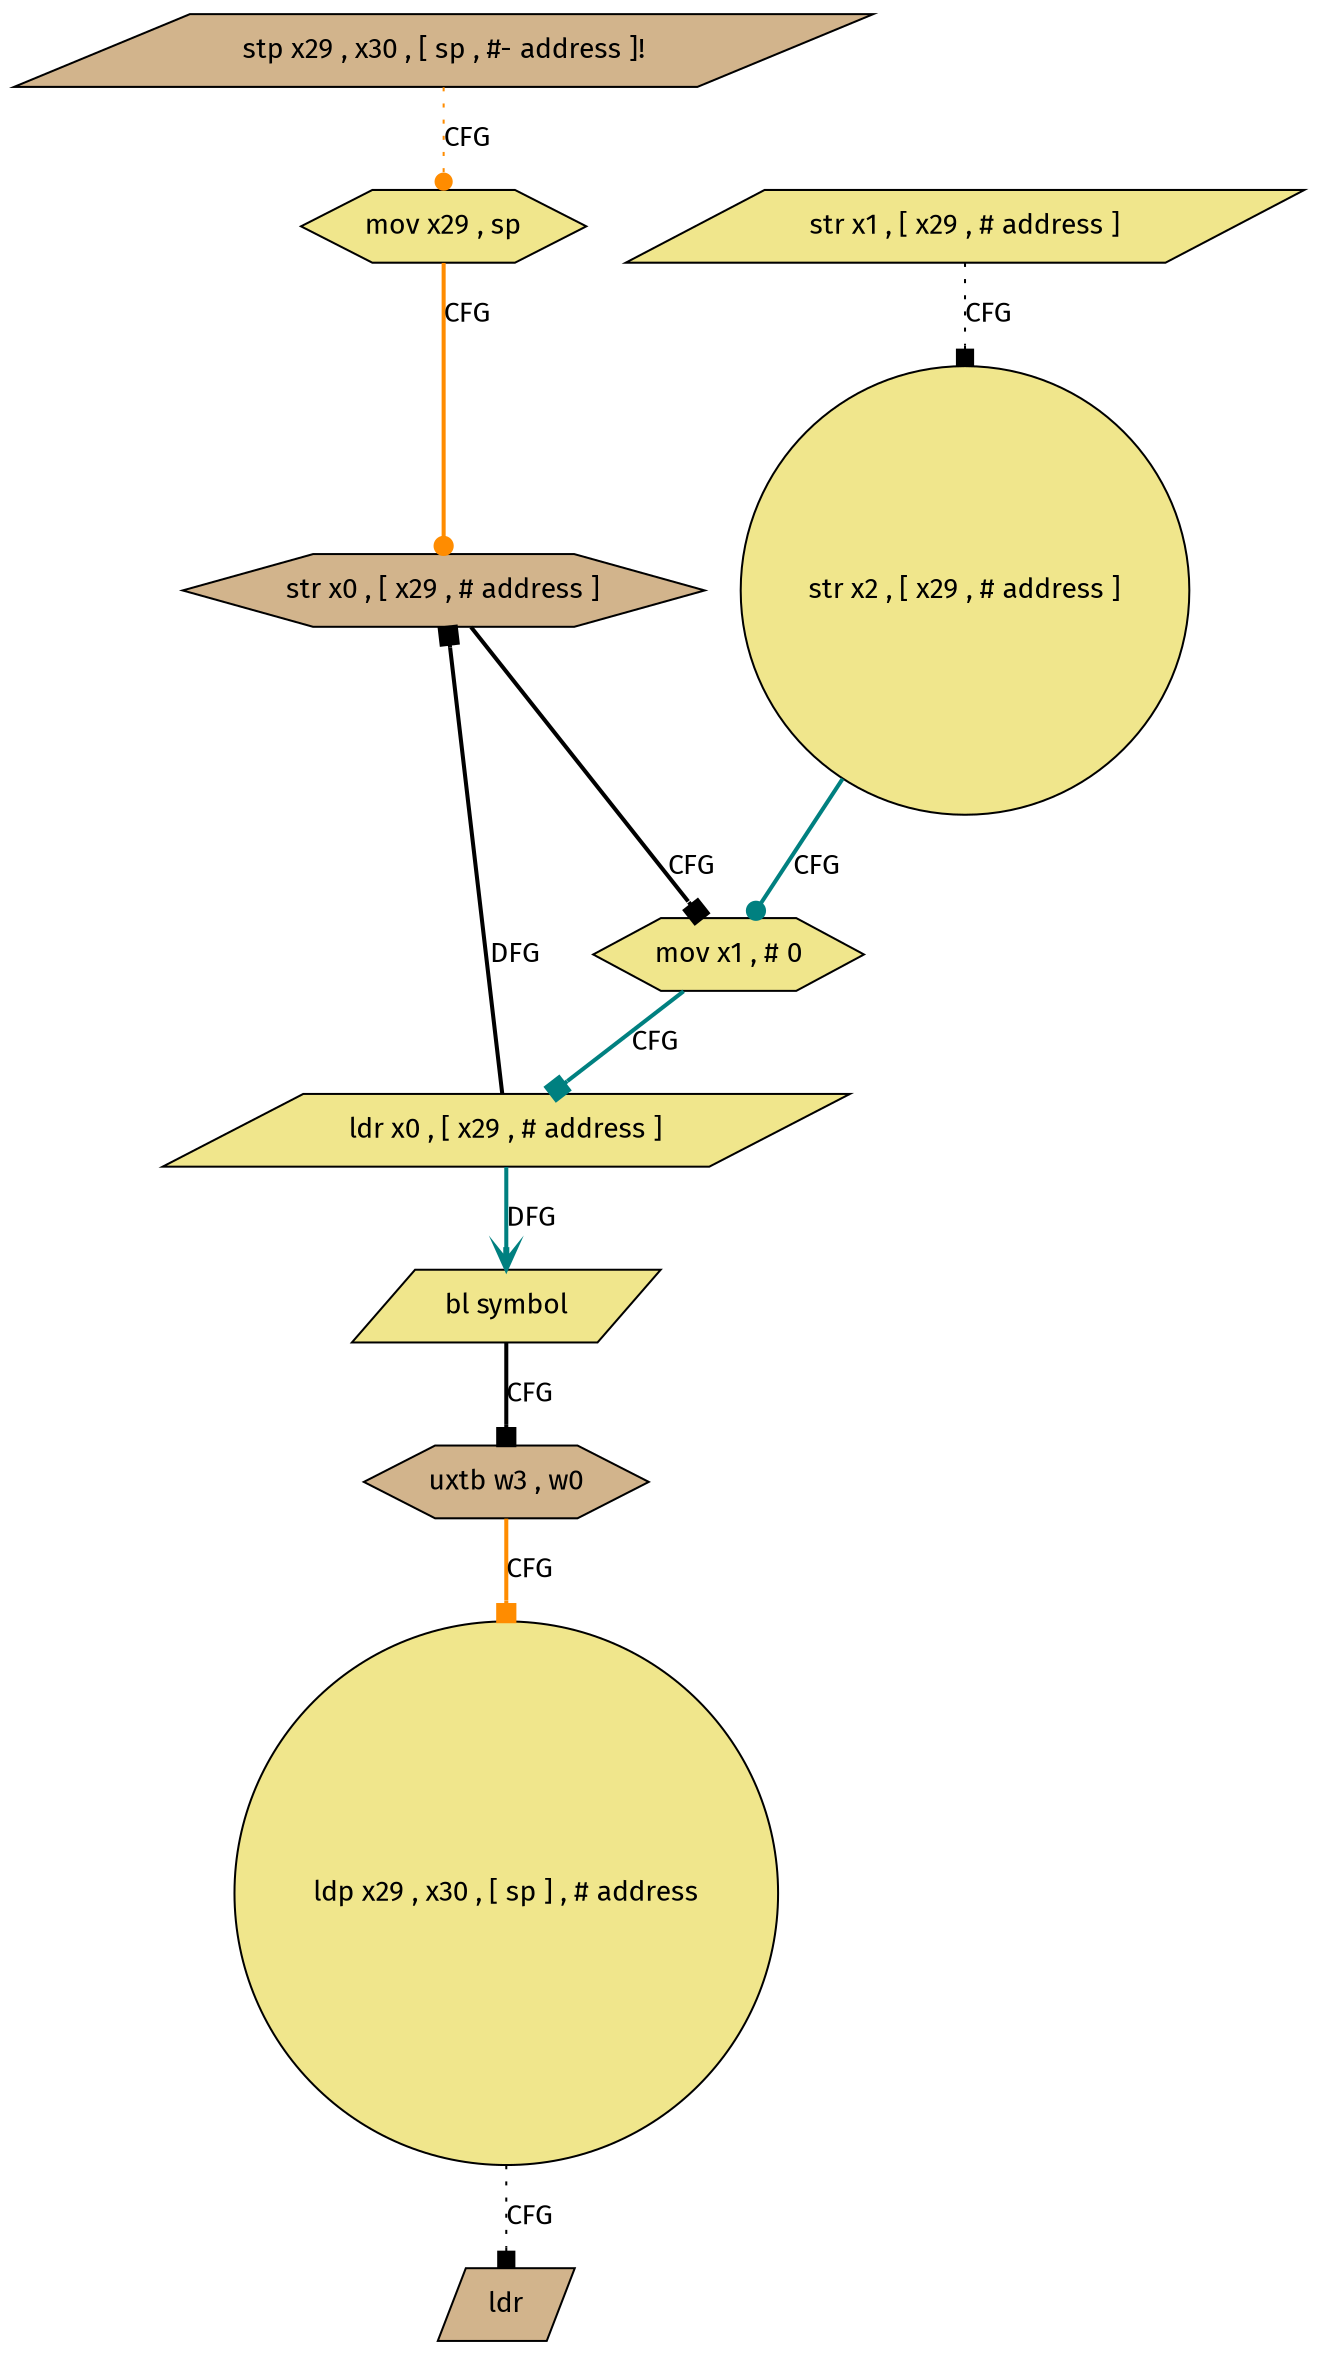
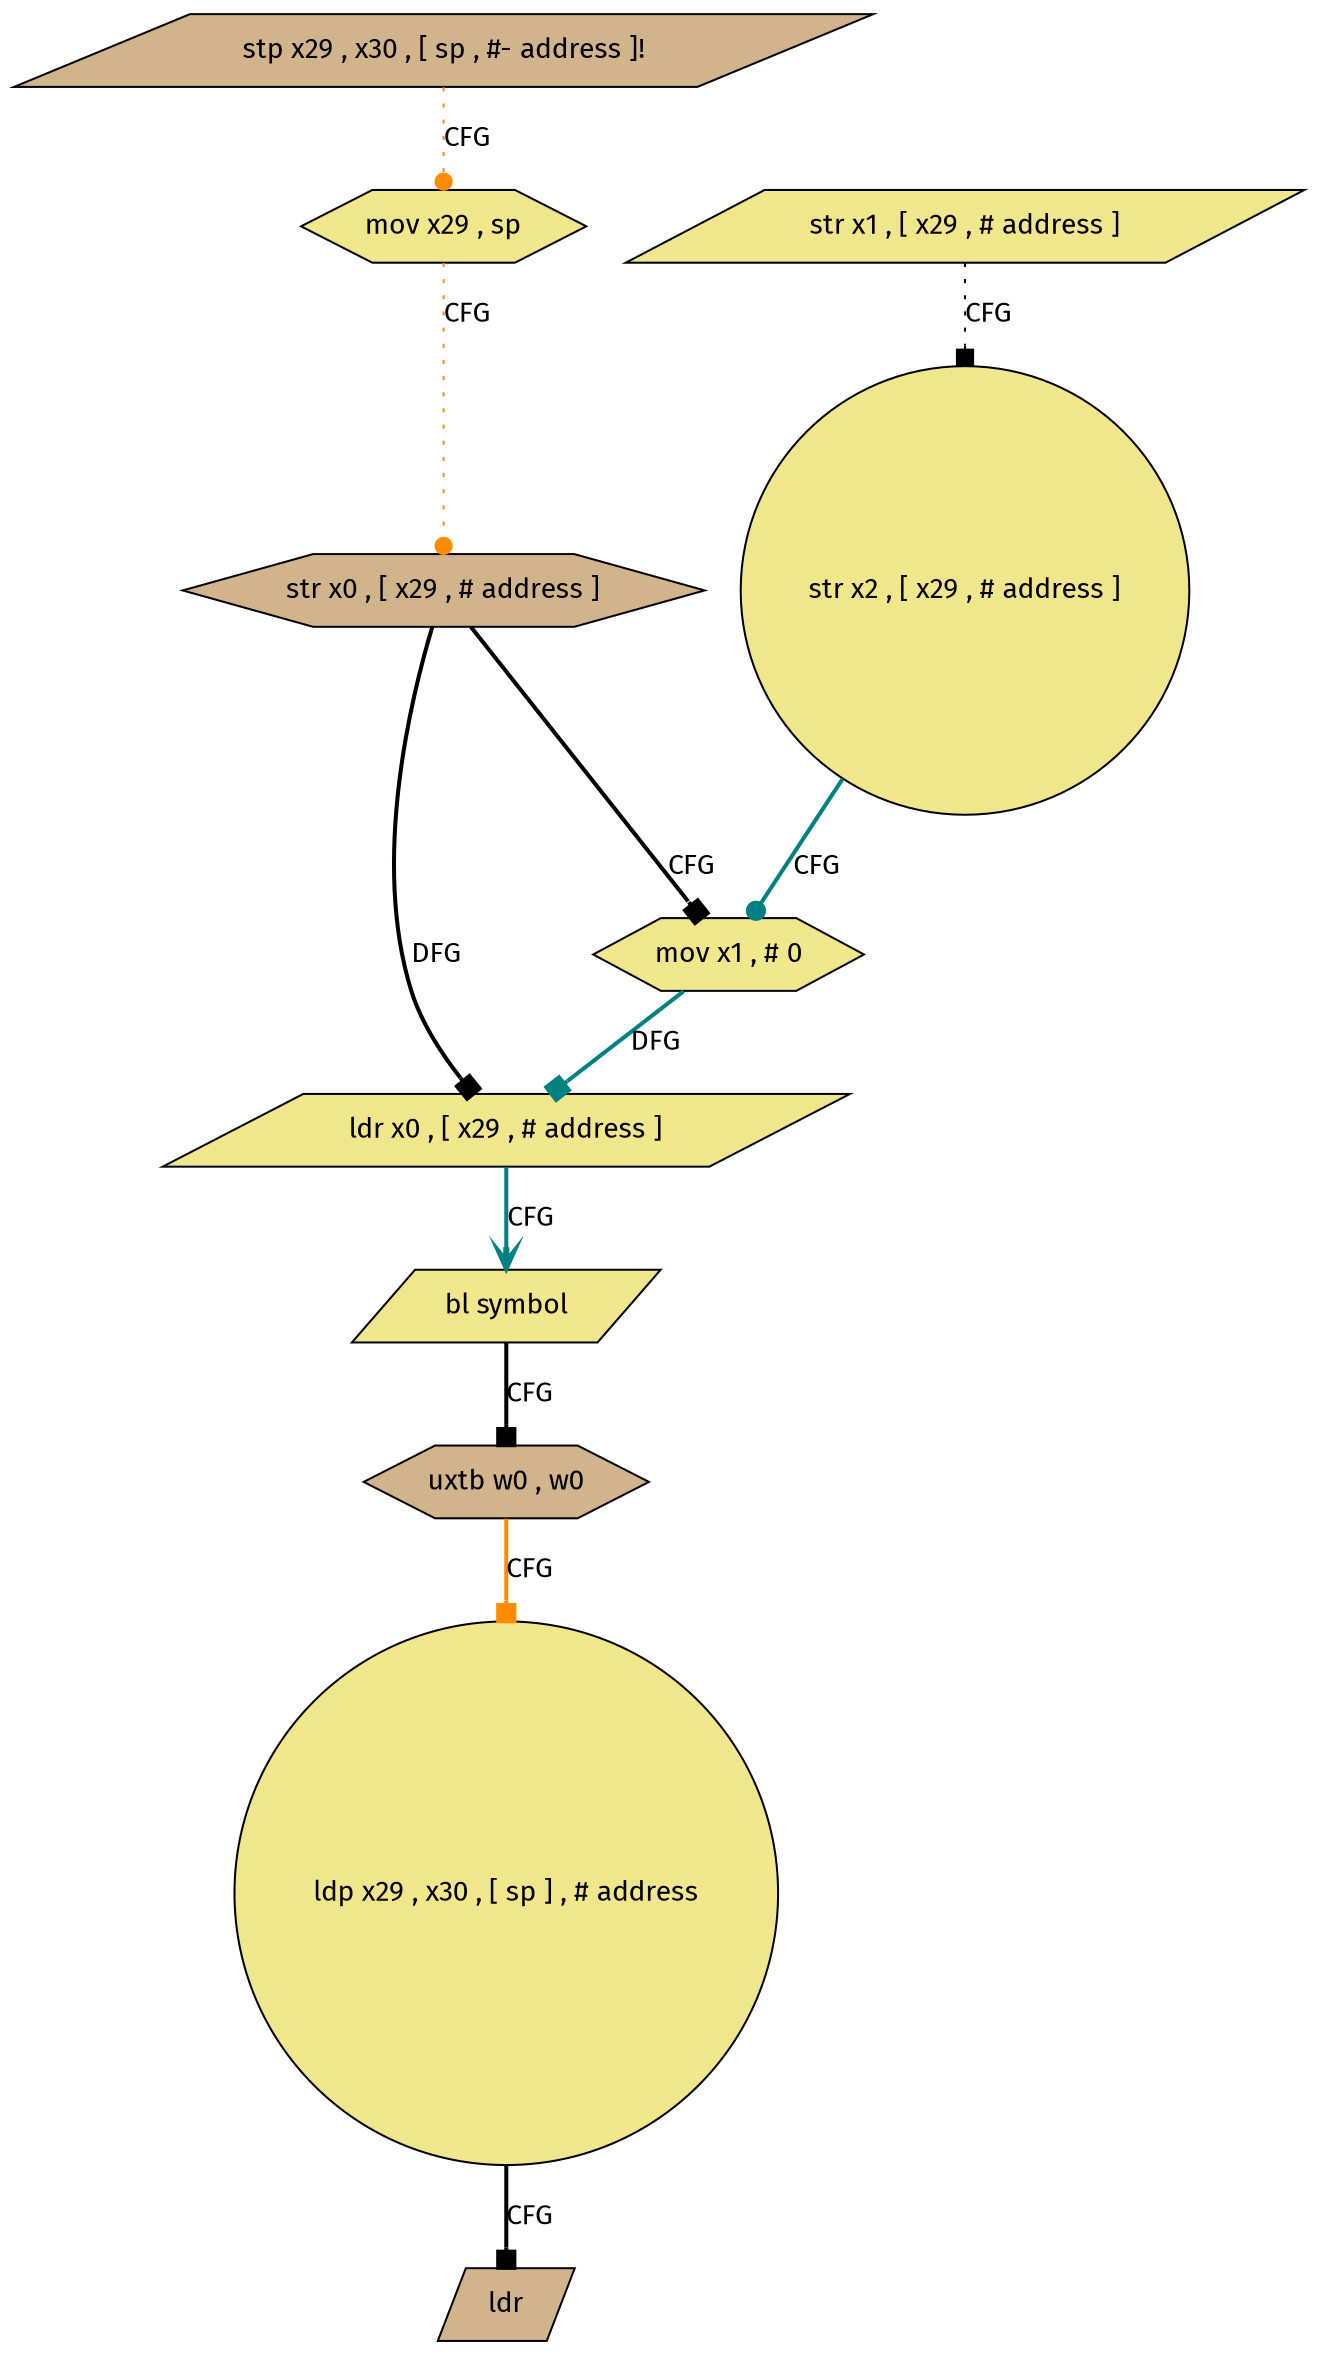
edge "mov x29 , sp" -> "str x0 , [ x29 , # address ]": style bold -> dotted
edge "ldr x0 , [ x29 , # address ]" -> "str x0 , [ x29 , # address ]": reversed
edge "mov x1 , # 0" -> "ldr x0 , [ x29 , # address ]": label "CFG" -> "DFG"
edge "ldr x0 , [ x29 , # address ]" -> "bl symbol": label "DFG" -> "CFG"
node "uxtb w3 , w0": label "uxtb w3 , w0" -> "uxtb w0 , w0"
edge "ldp x29 , x30 , [ sp ] , # address" -> "ldr": style dotted -> bold
